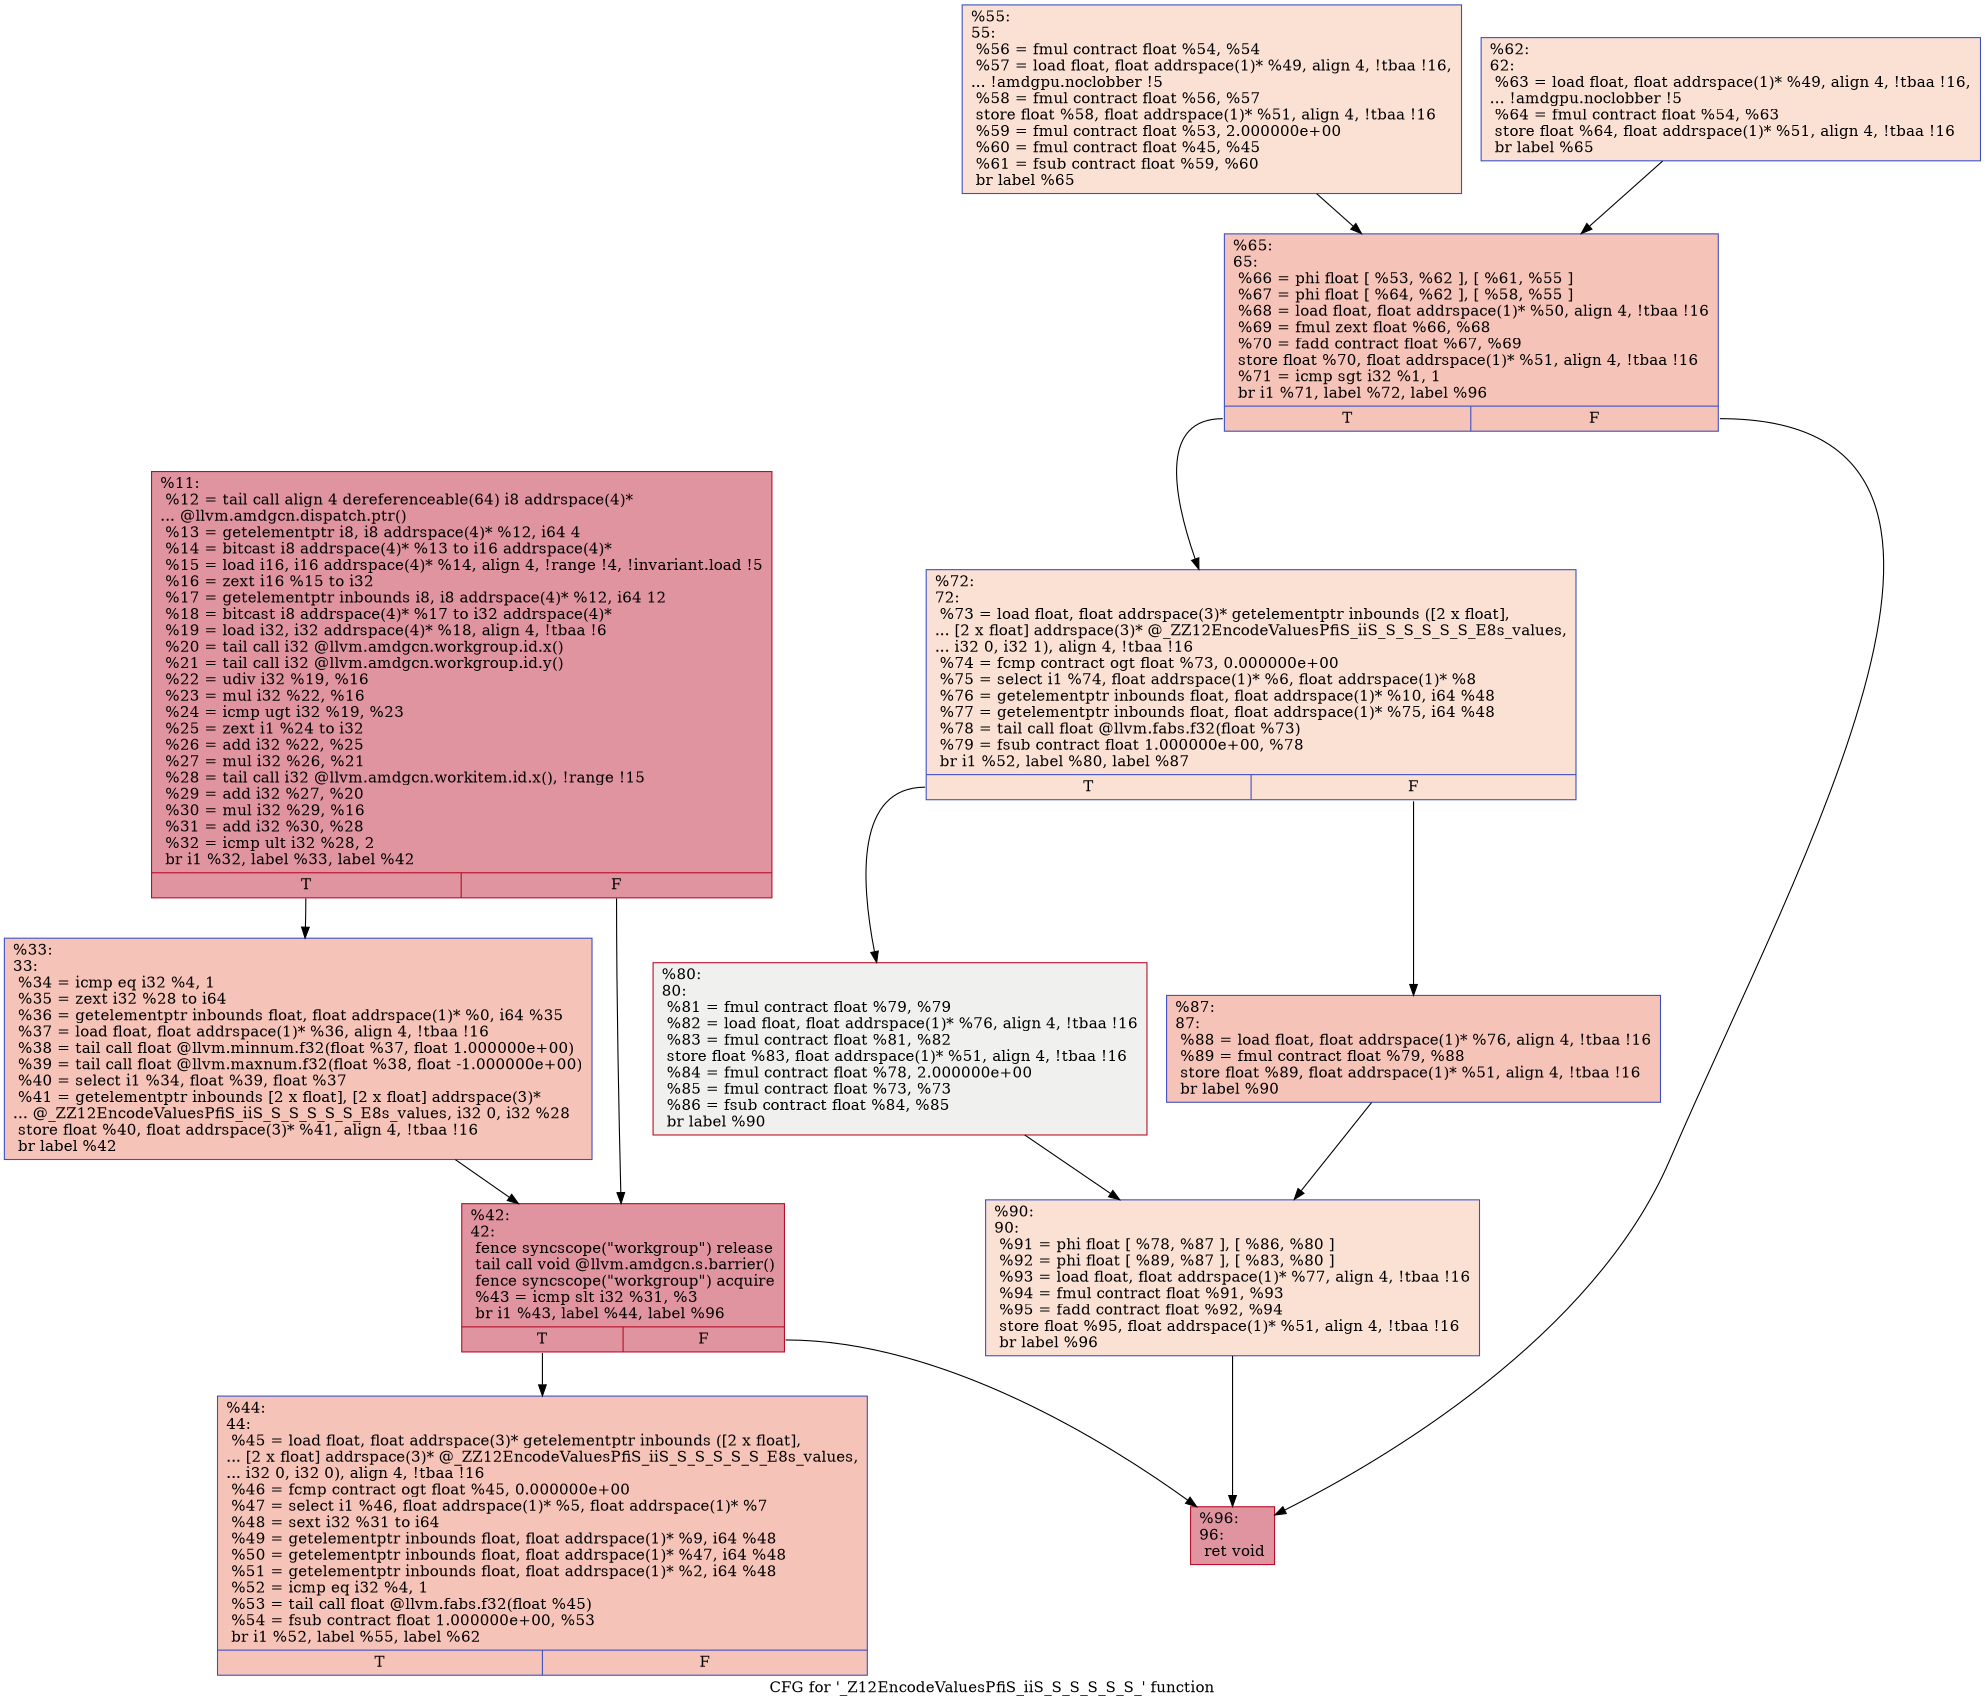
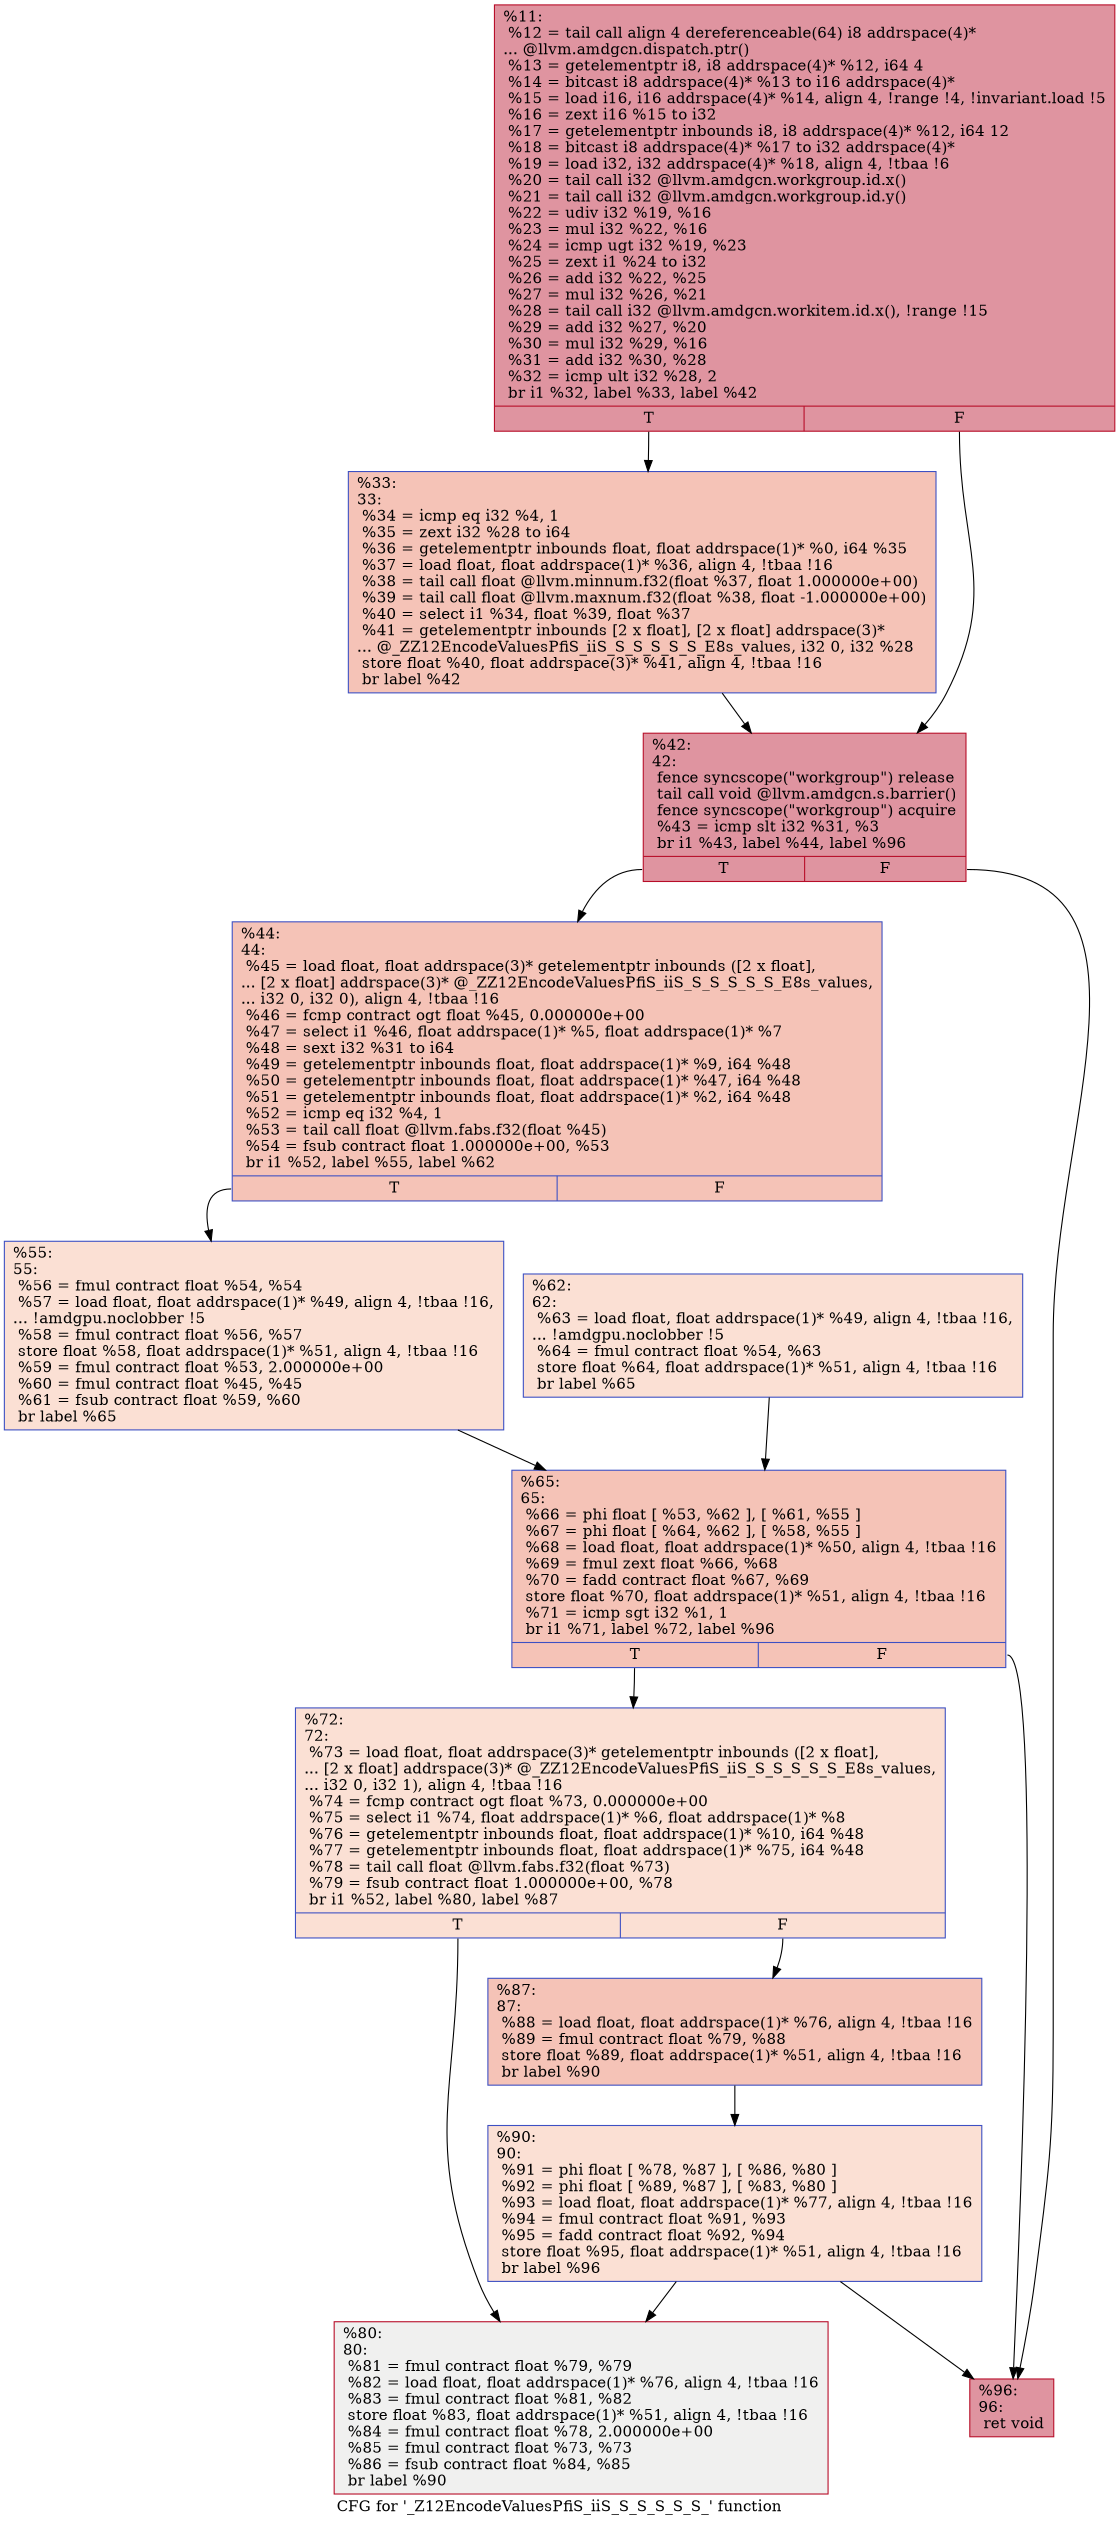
edge "%80:" -> "%90:": reversed
edge "%44:" -> "%55:": added
